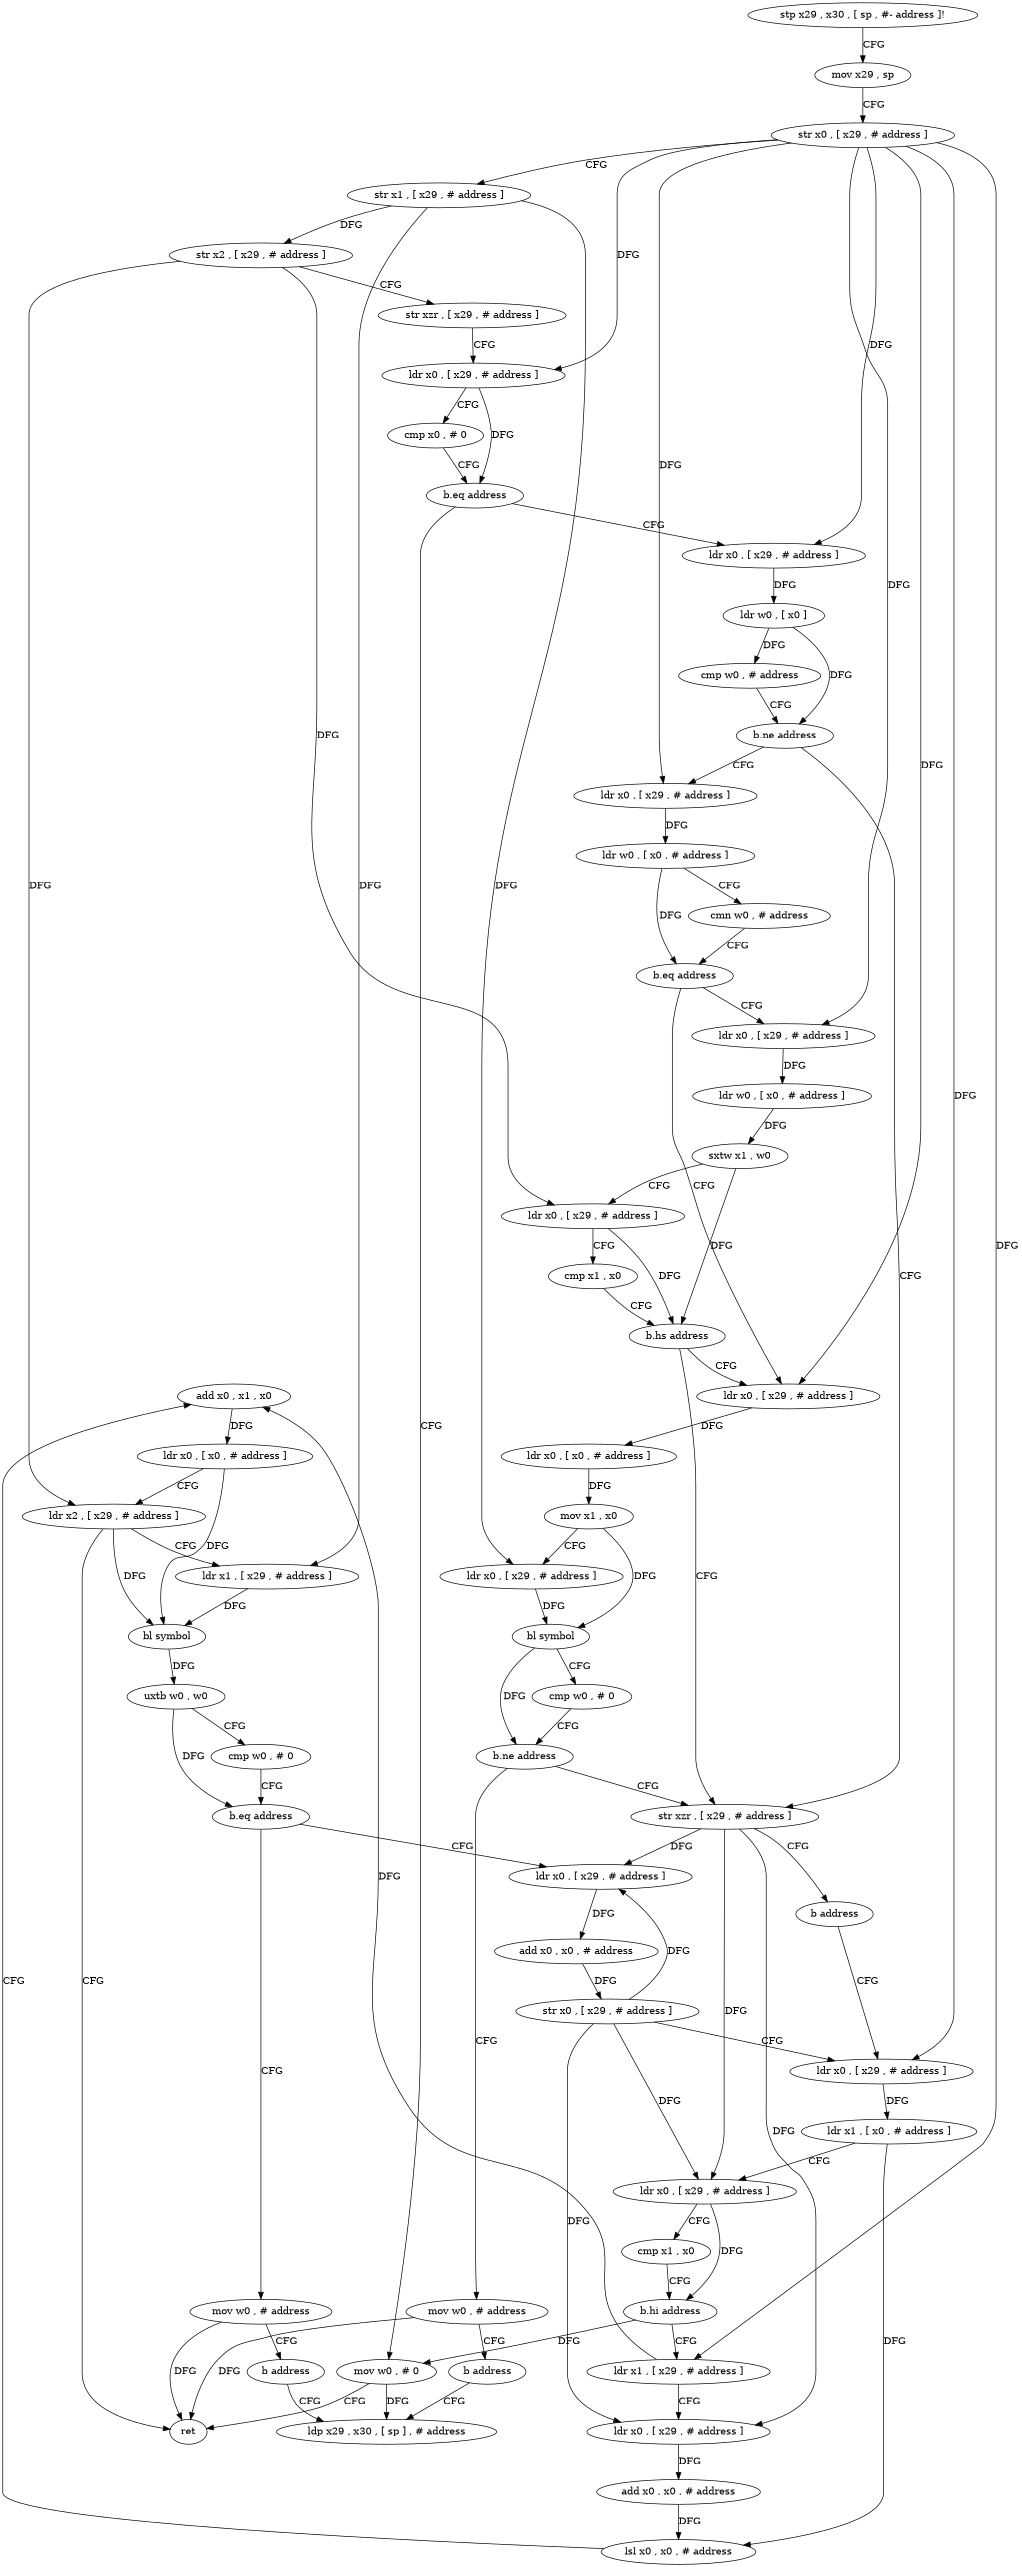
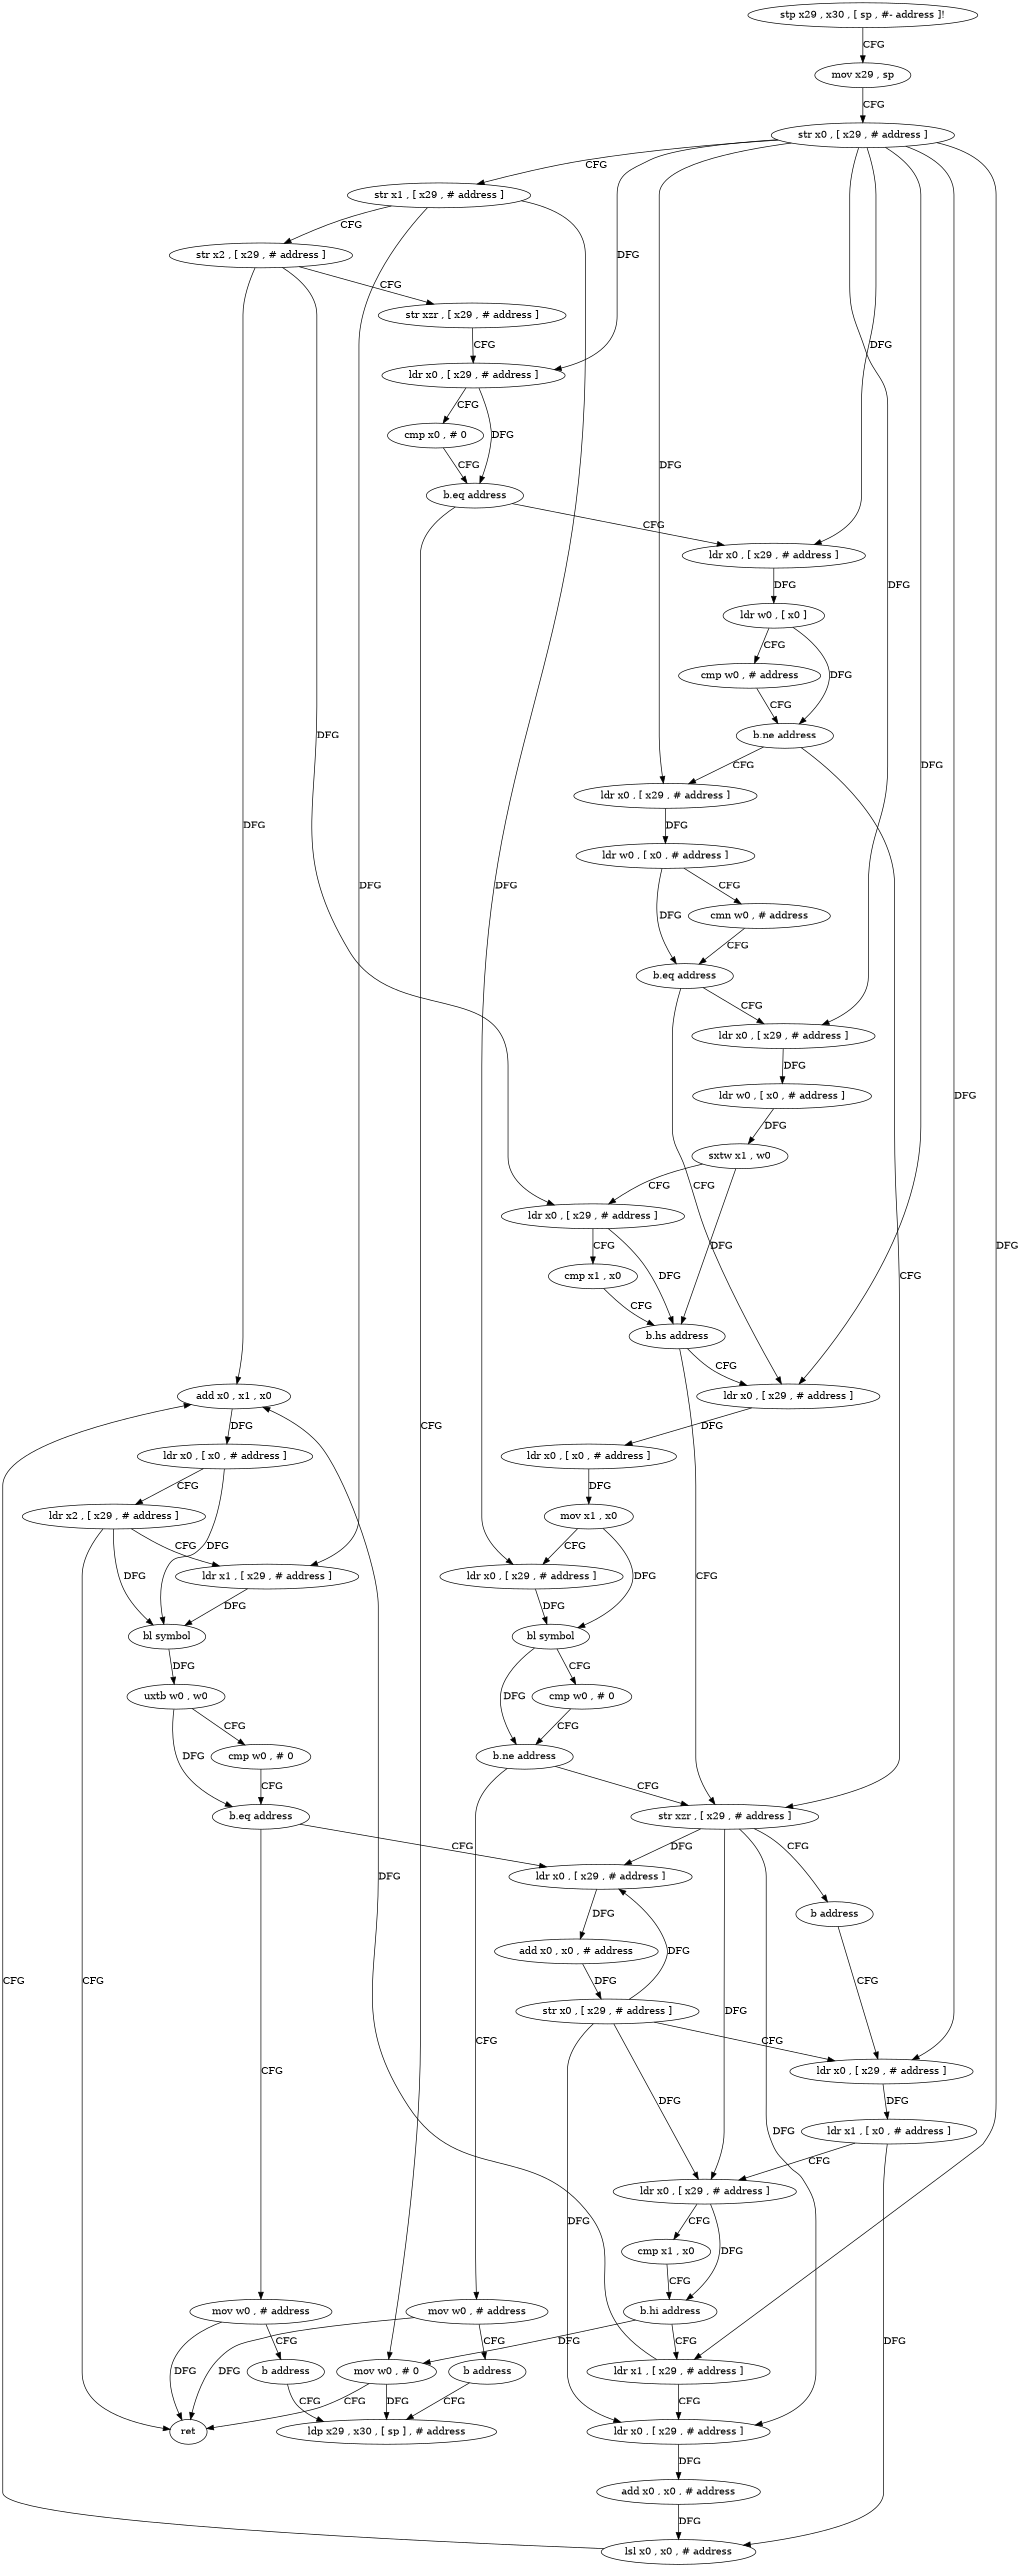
edge "str x1 , [ x29 , # address ]" -> "str x2 , [ x29 , # address ]": label "DFG" -> "CFG"
edge "ldr w0 , [ x0 ]" -> "cmp w0 , # address": label "DFG" -> "CFG"
edge "str x2 , [ x29 , # address ]" -> "ldr x2 , [ x29 , # address ]": now "str x2 , [ x29 , # address ]" -> "add x0 , x1 , x0"
